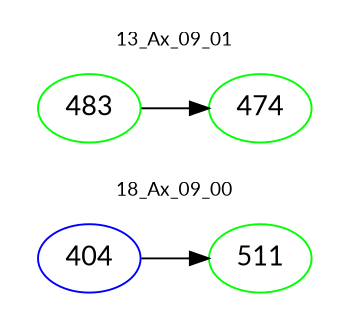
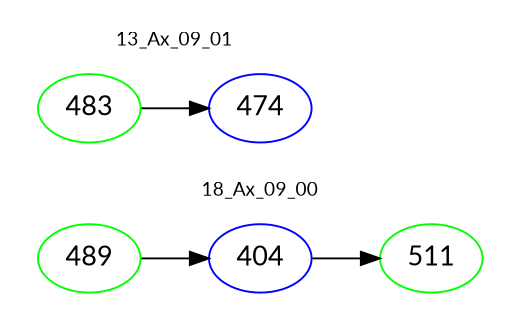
node "474": color green -> blue
node "489": added
